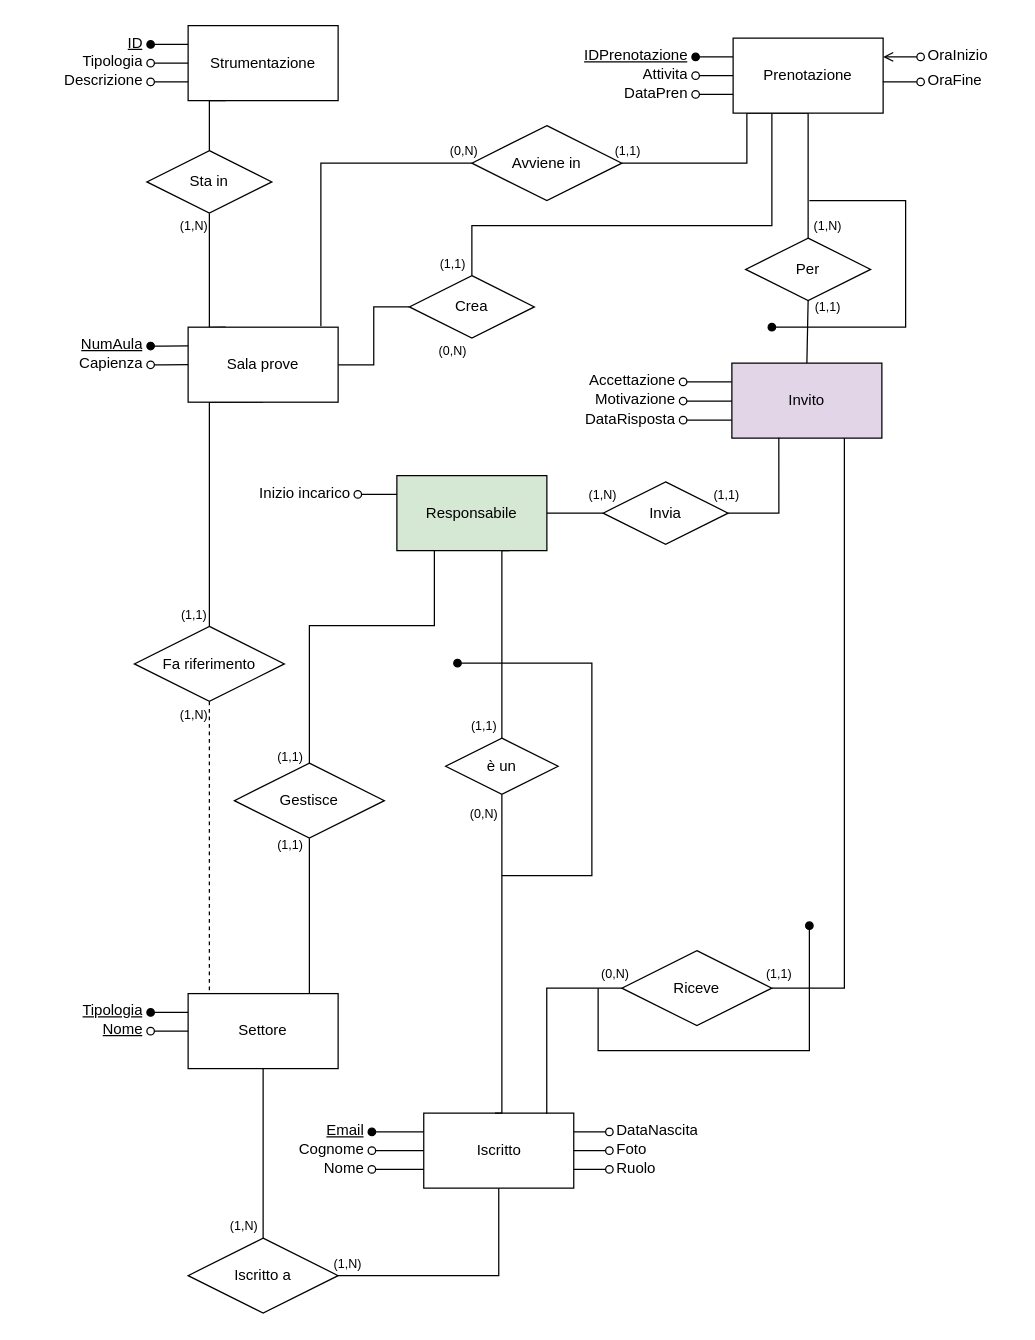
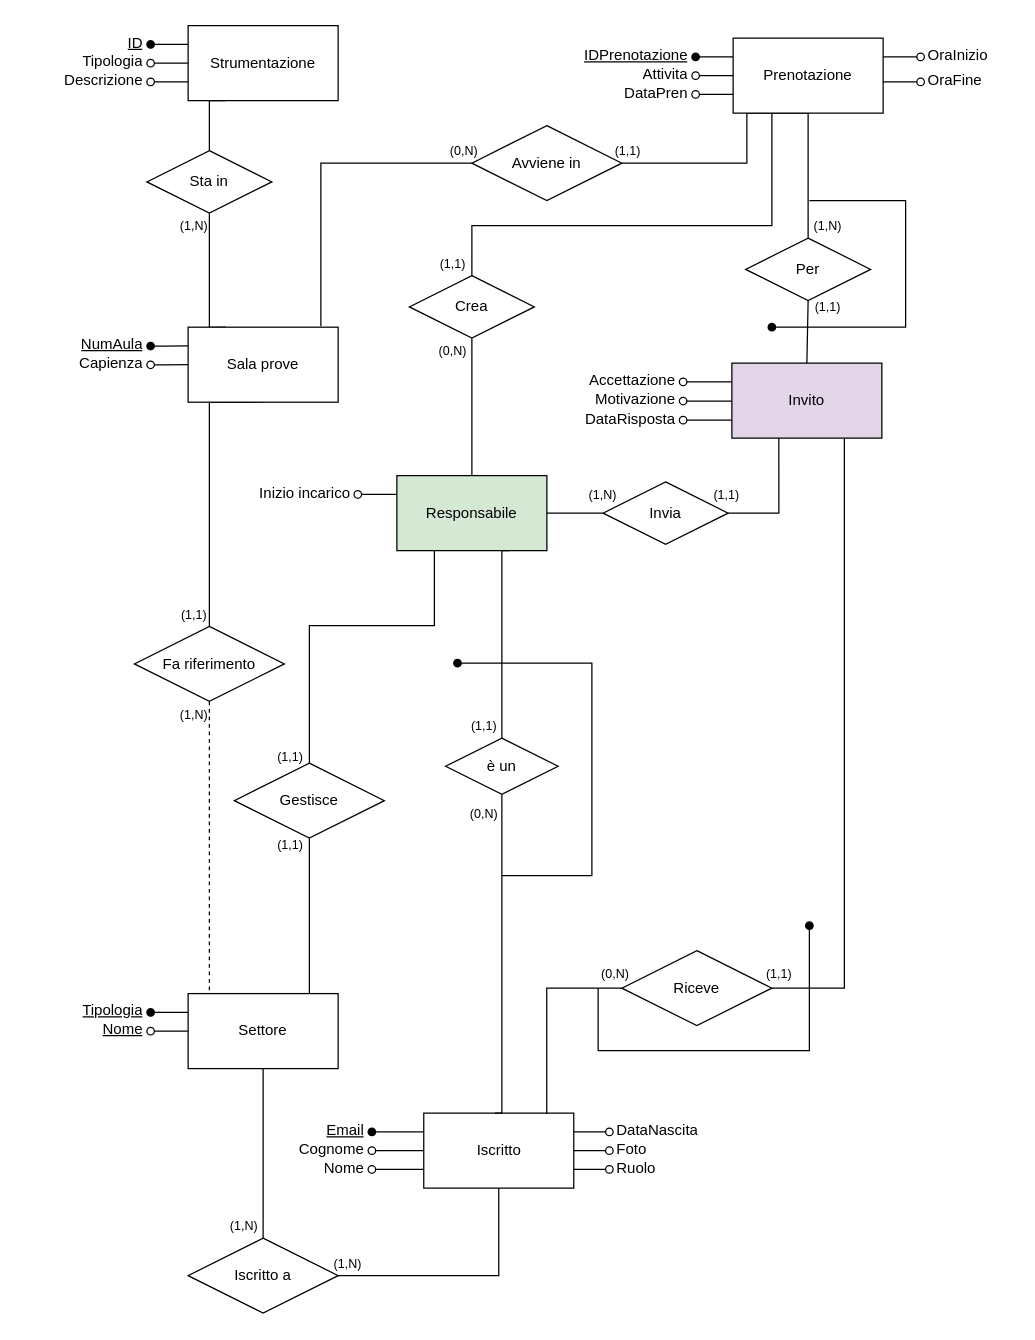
edge "OraInizio" -- "Prenotazione": arrowhead open -> none
edge "Crea" -- "Sala prove": now "Crea" -- "Responsabile"
